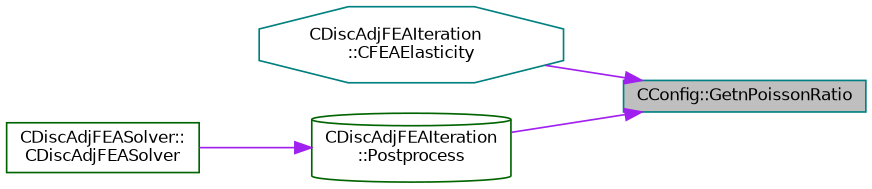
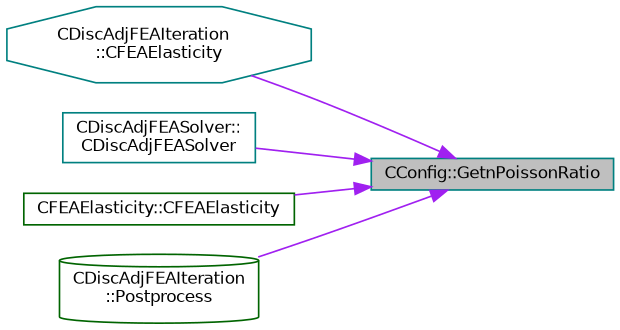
node "CDiscAdjFEASolver:: CDiscAdjFEASolver": color darkgreen -> teal
edge "CDiscAdjFEASolver:: CDiscAdjFEASolver" -> "CDiscAdjFEAIteration ::Postprocess": now "CDiscAdjFEASolver:: CDiscAdjFEASolver" -> "CConfig::GetnPoissonRatio"
node "CFEAElasticity::CFEAElasticity": added
